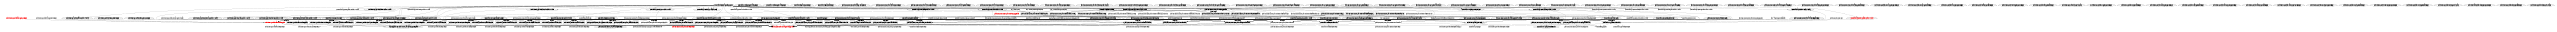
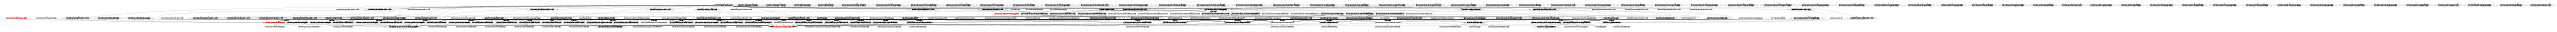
node "*cosmossdk.io/api/cosmos/upgrade/module/v1.Module": fontcolor red -> black
cluster "Resolver: params": label "Resolver: params" -> "Module: params"
cluster "Module: upgrade": label "Module: upgrade" -> "Module: ante"
node "github.com/cosmos/cosmos-sdk/x/mint/keeper.Keeper": fontcolor red -> dimgrey
